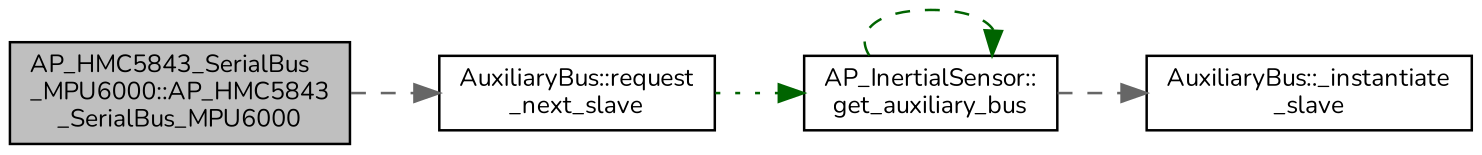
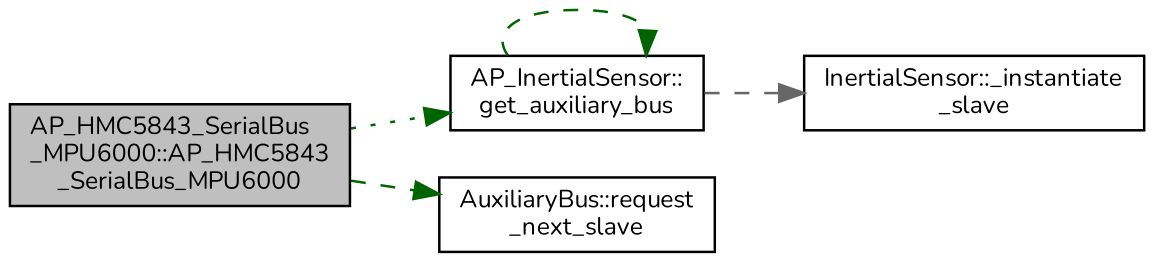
edge "AP_HMC5843_SerialBus _MPU6000::AP_HMC5843 _SerialBus_MPU6000" -> "AuxiliaryBus::request _next_slave": color gray40 -> darkgreen
edge "AuxiliaryBus::request _next_slave" -> "AP_InertialSensor:: get_auxiliary_bus": now "AP_HMC5843_SerialBus _MPU6000::AP_HMC5843 _SerialBus_MPU6000" -> "AP_InertialSensor:: get_auxiliary_bus"
node "AuxiliaryBus::_instantiate _slave": label "AuxiliaryBus::_instantiate _slave" -> "InertialSensor::_instantiate _slave"
